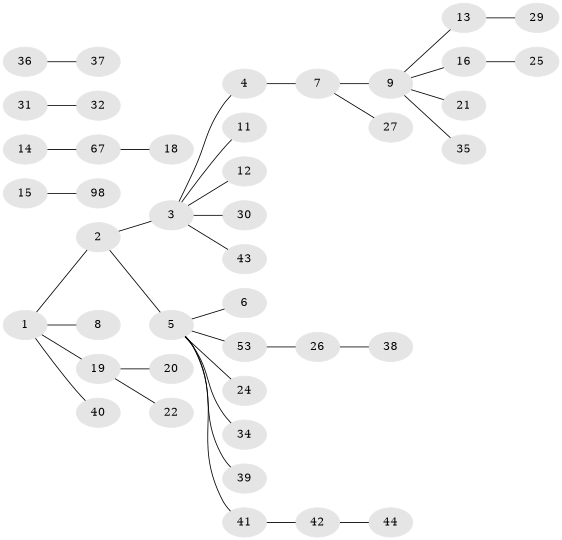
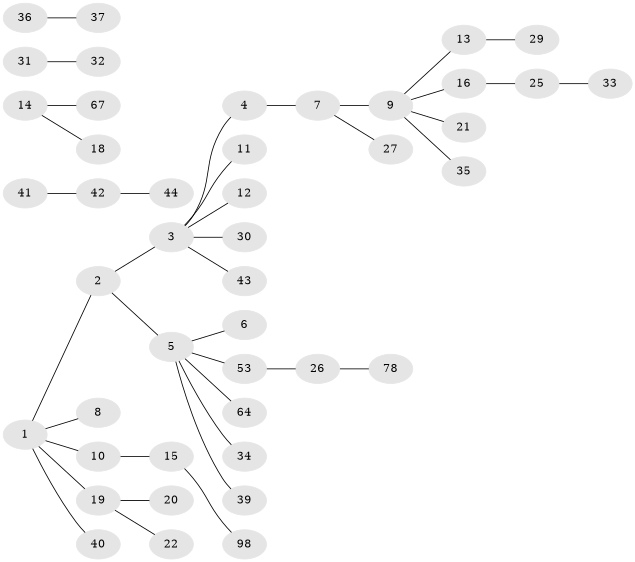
node "33": added
edge "67" -- "18": now "14" -- "18"
node "38": label "38" -> "78"
node "24": label "24" -> "64"
edge "5" -- "41": removed
node "10": added
